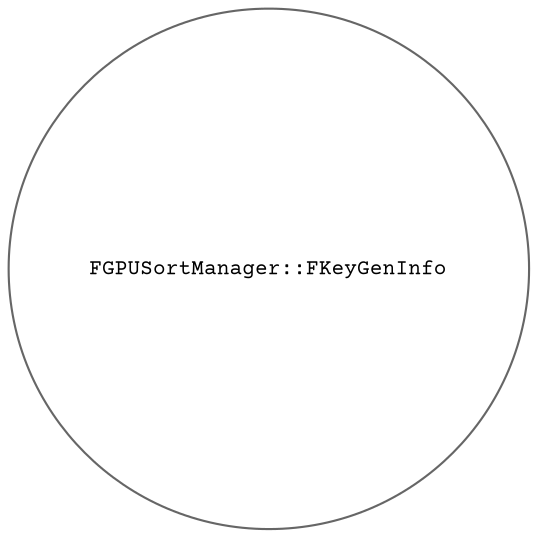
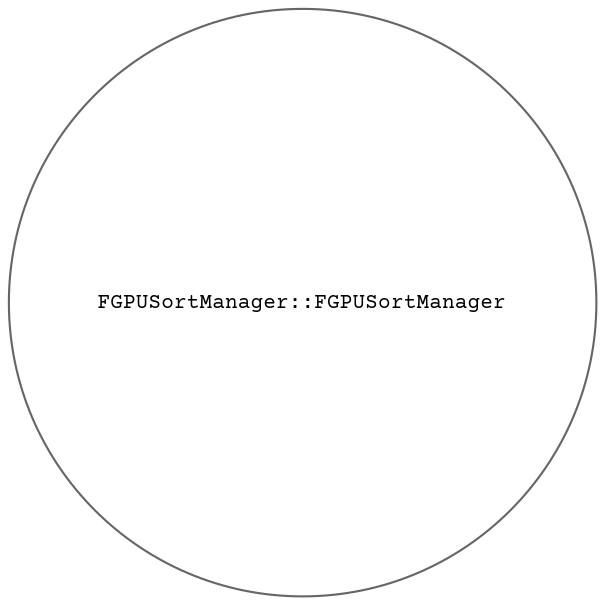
node "FGPUSortManager::FKeyGenInfo": label "FGPUSortManager::FKeyGenInfo" -> "FGPUSortManager::FGPUSortManager"
